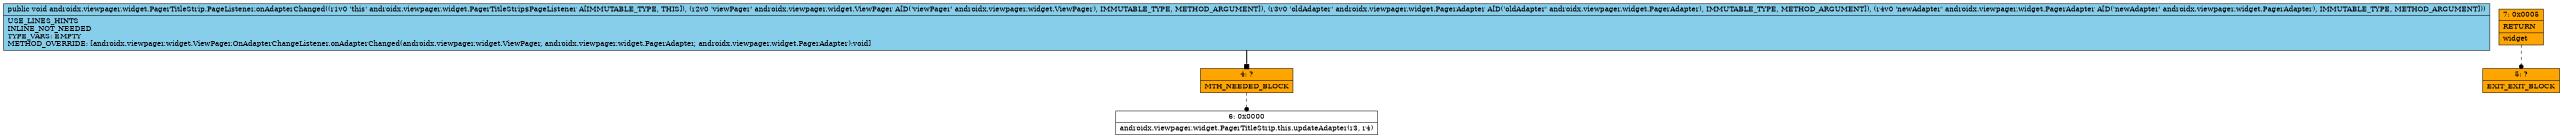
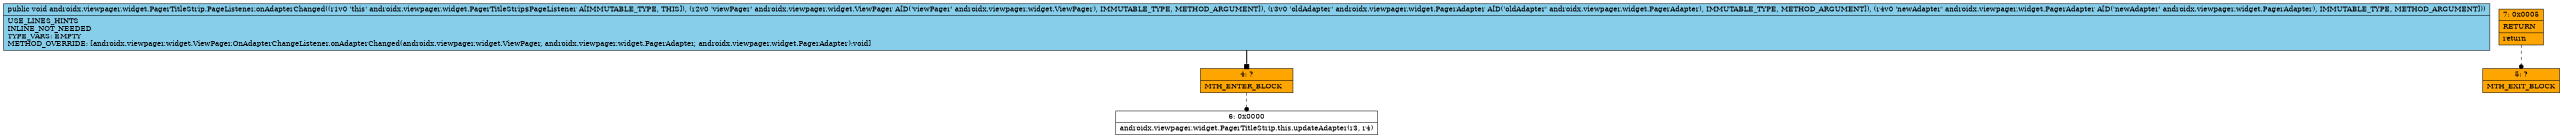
node "7: 0x0005": text "widget" -> "return"
node "4: ?": text "MTH_NEEDED_BLOCK" -> "MTH_ENTER_BLOCK"
node "5: ?": text "EXIT_EXIT_BLOCK" -> "MTH_EXIT_BLOCK"
